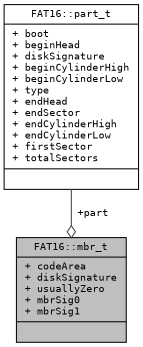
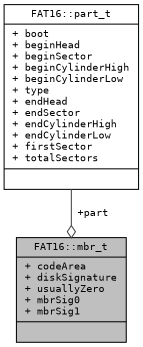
node "FAT16::part_t": text "+ diskSignature" -> "+ beginSector"
